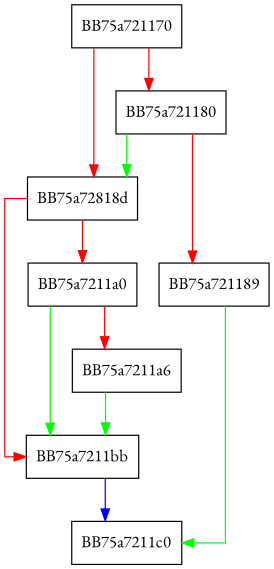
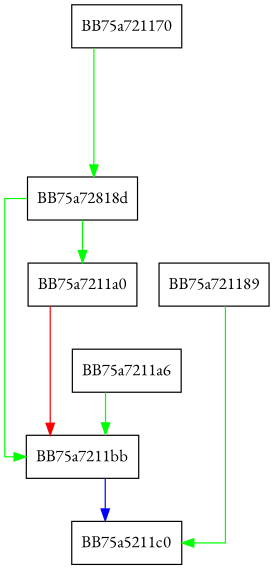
edge "BB75a721170" -> "BB75a72818d": color red -> green
node "BB75a721180": removed
edge "BB75a72818d" -> "BB75a7211a0": color red -> green
edge "BB75a72818d" -> "BB75a7211bb": color red -> green
edge "BB75a7211a0" -> "BB75a7211a6": removed
edge "BB75a7211a0" -> "BB75a7211bb": color green -> red
node "BB75a7211c0": label "BB75a7211c0" -> "BB75a5211c0"
